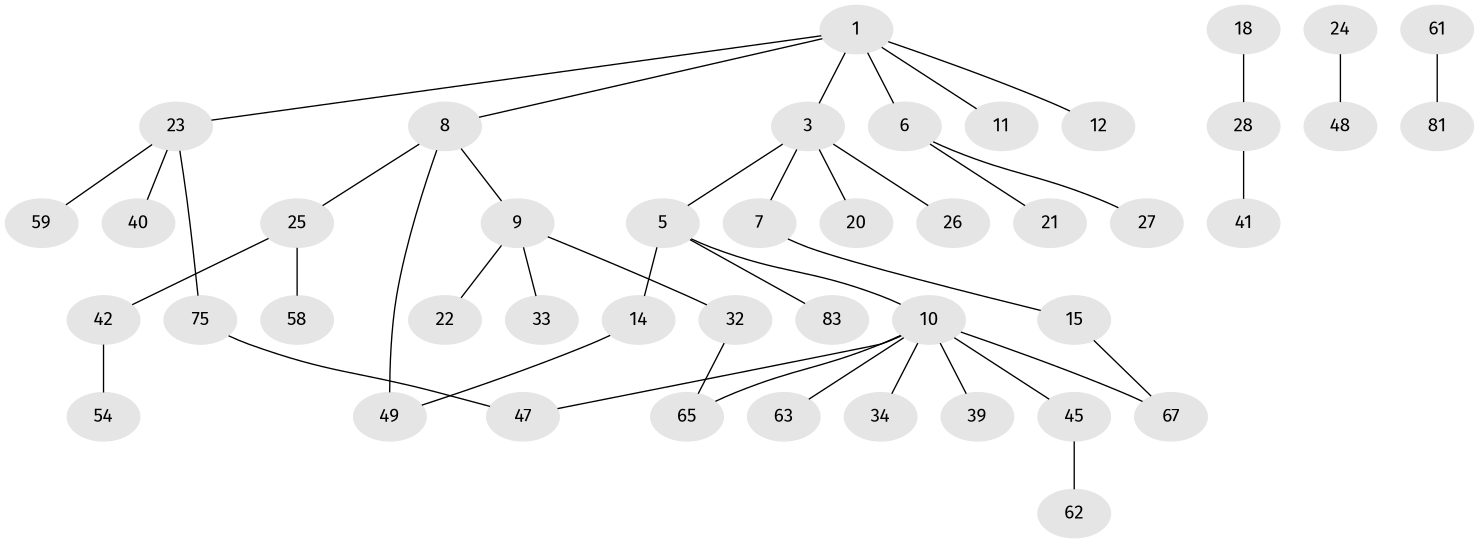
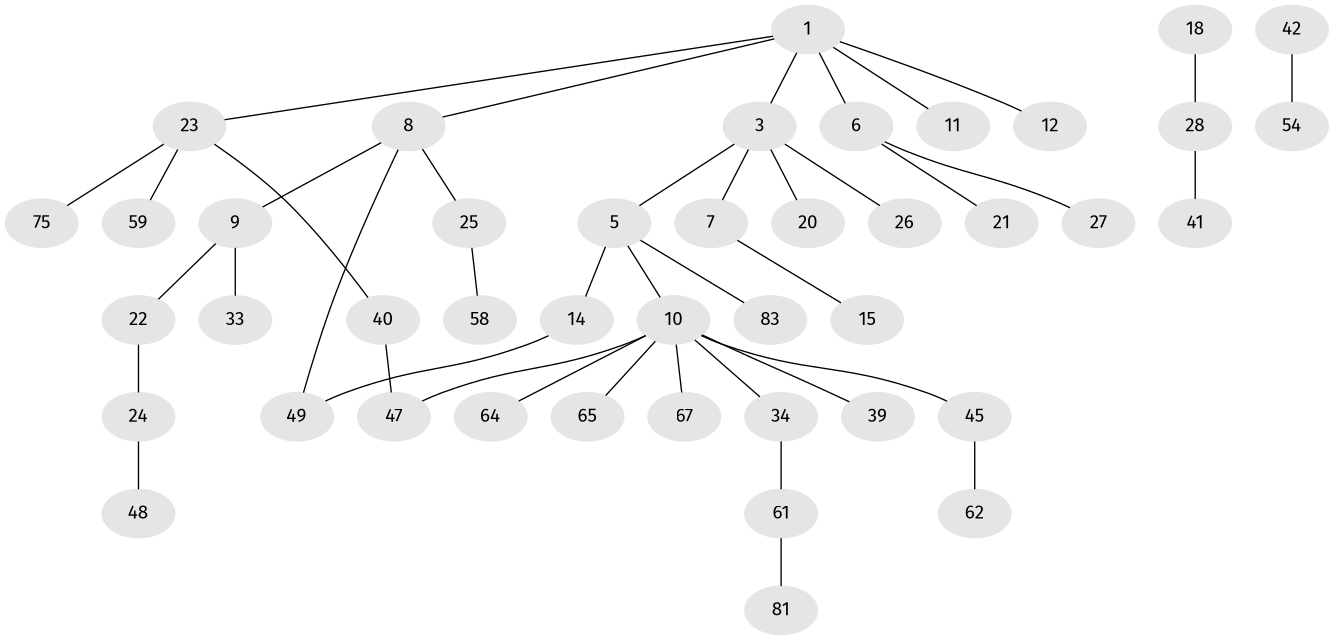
edge "25" -- "42": removed
node "32": removed
edge "15" -- "67": removed
edge "22" -- "24": added
edge "75" -- "47": now "40" -- "47"
node "63": label "63" -> "64"
edge "34" -- "61": added
